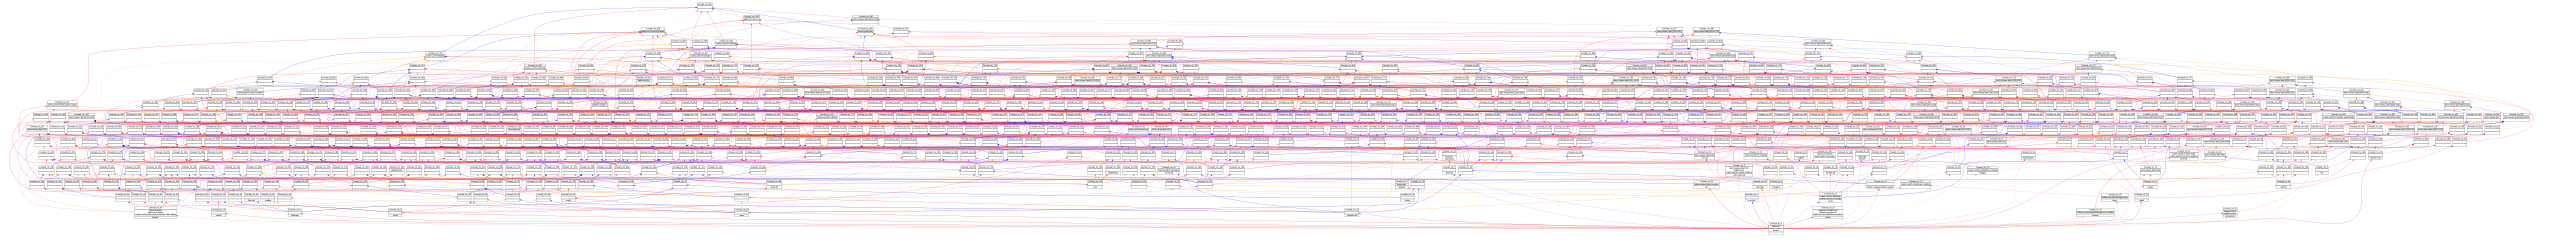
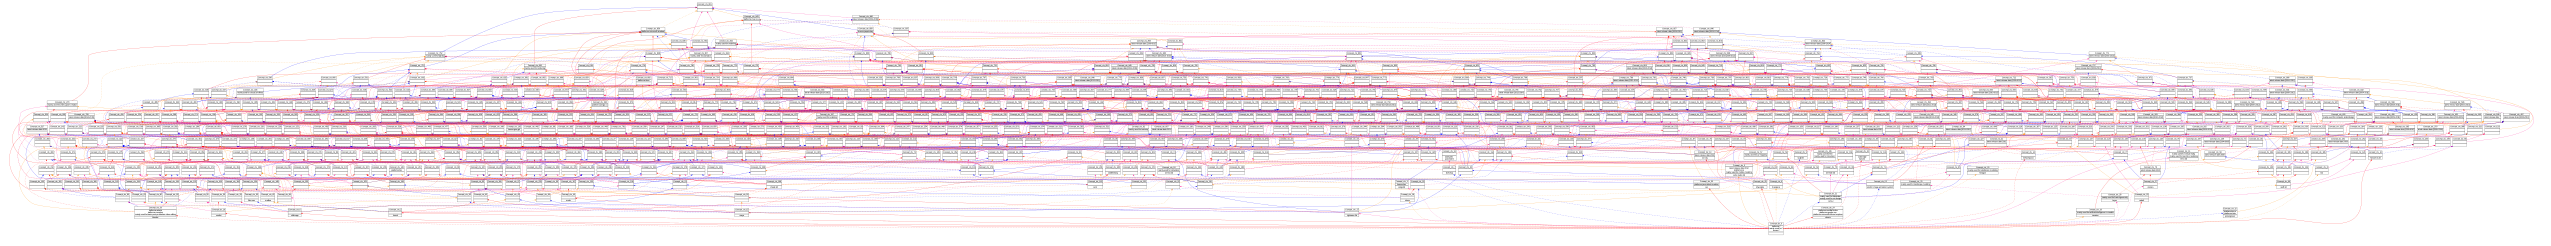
node "Concept_ctx_4": removed
